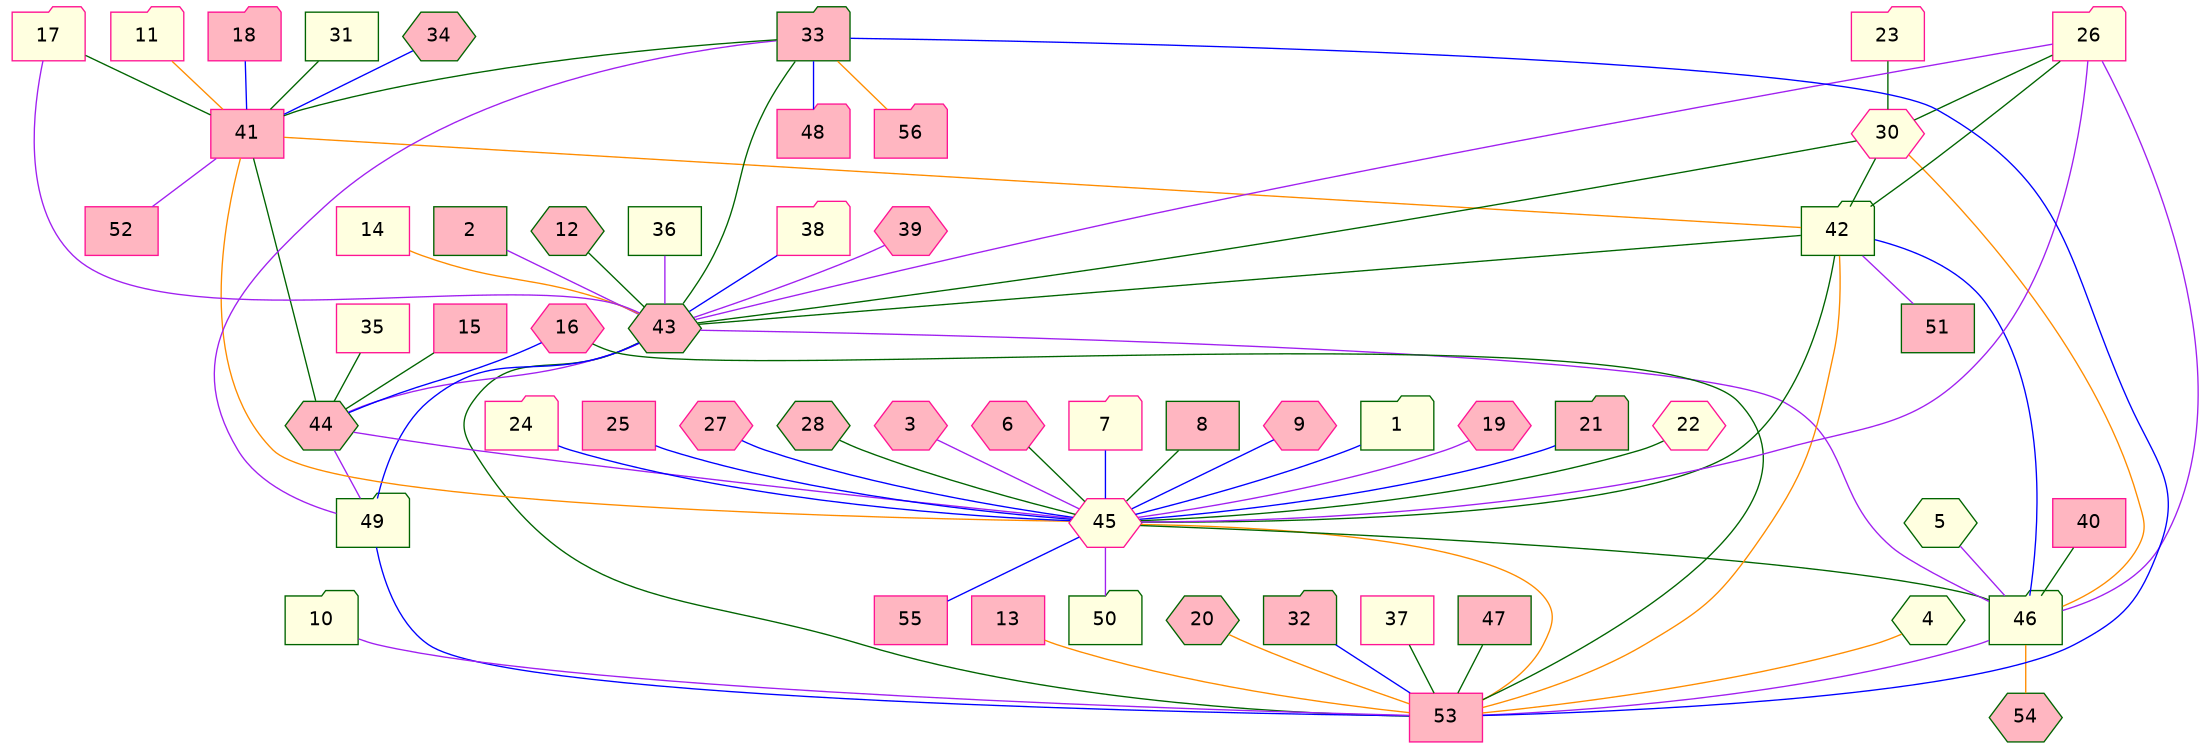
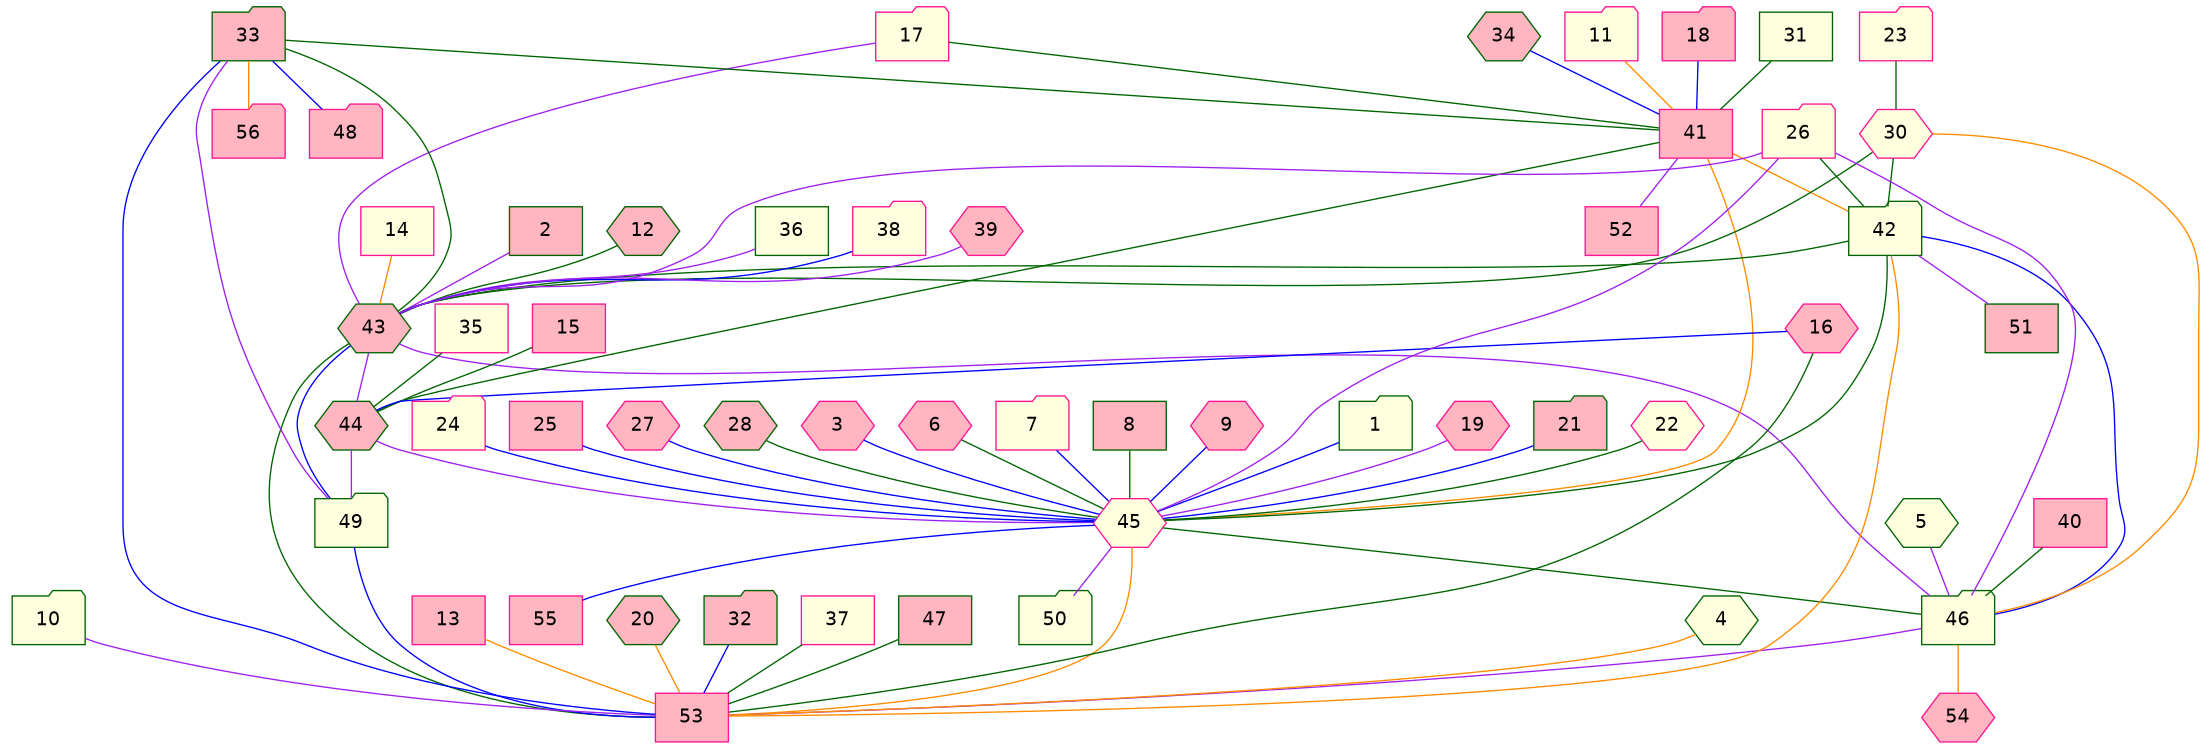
edge "26" -- "30": removed
edge "3" -- "45": color purple -> blue
node "54": color darkgreen -> deeppink
